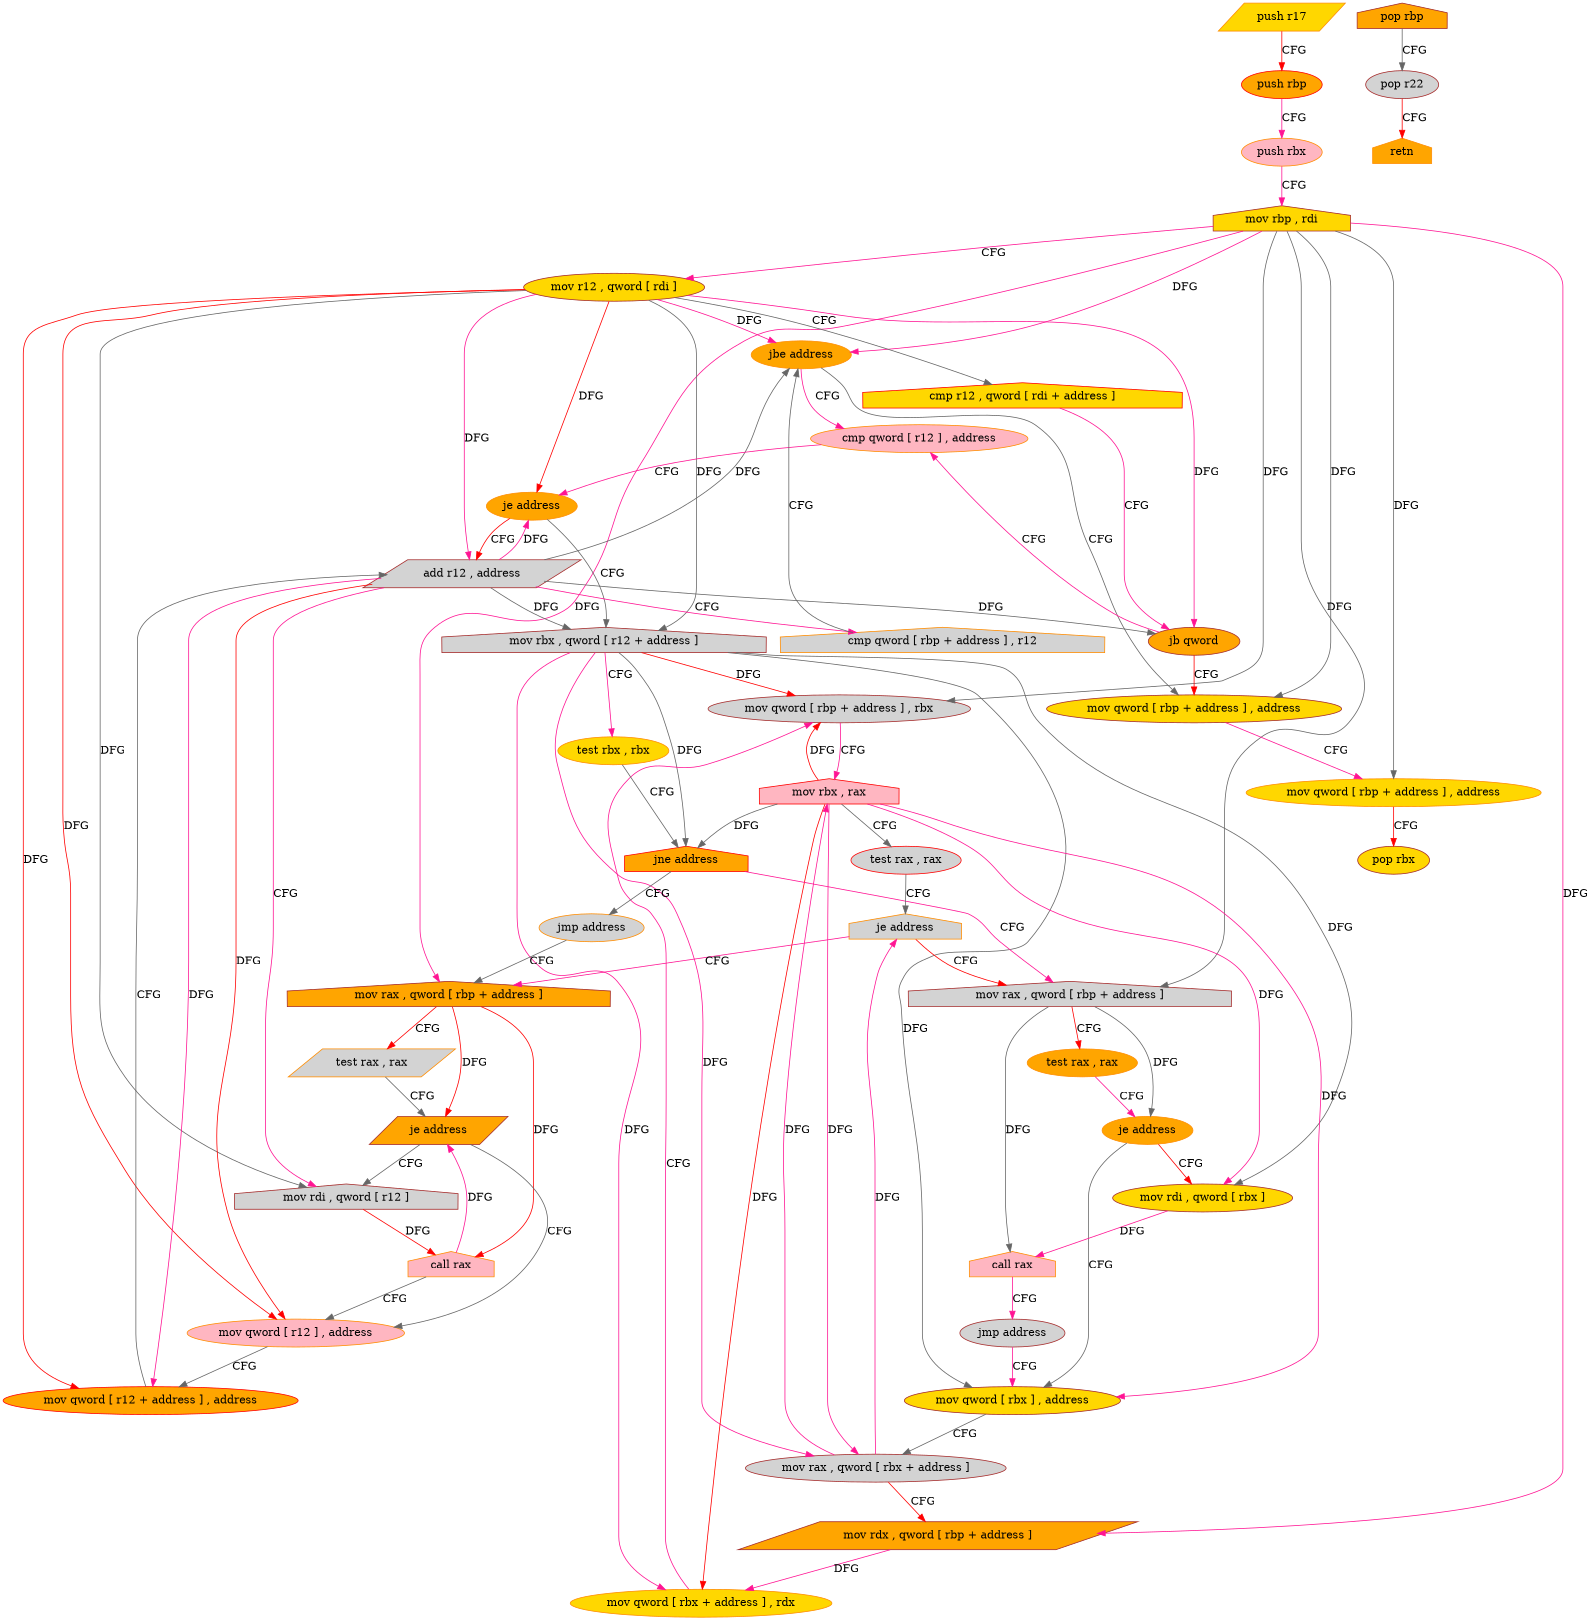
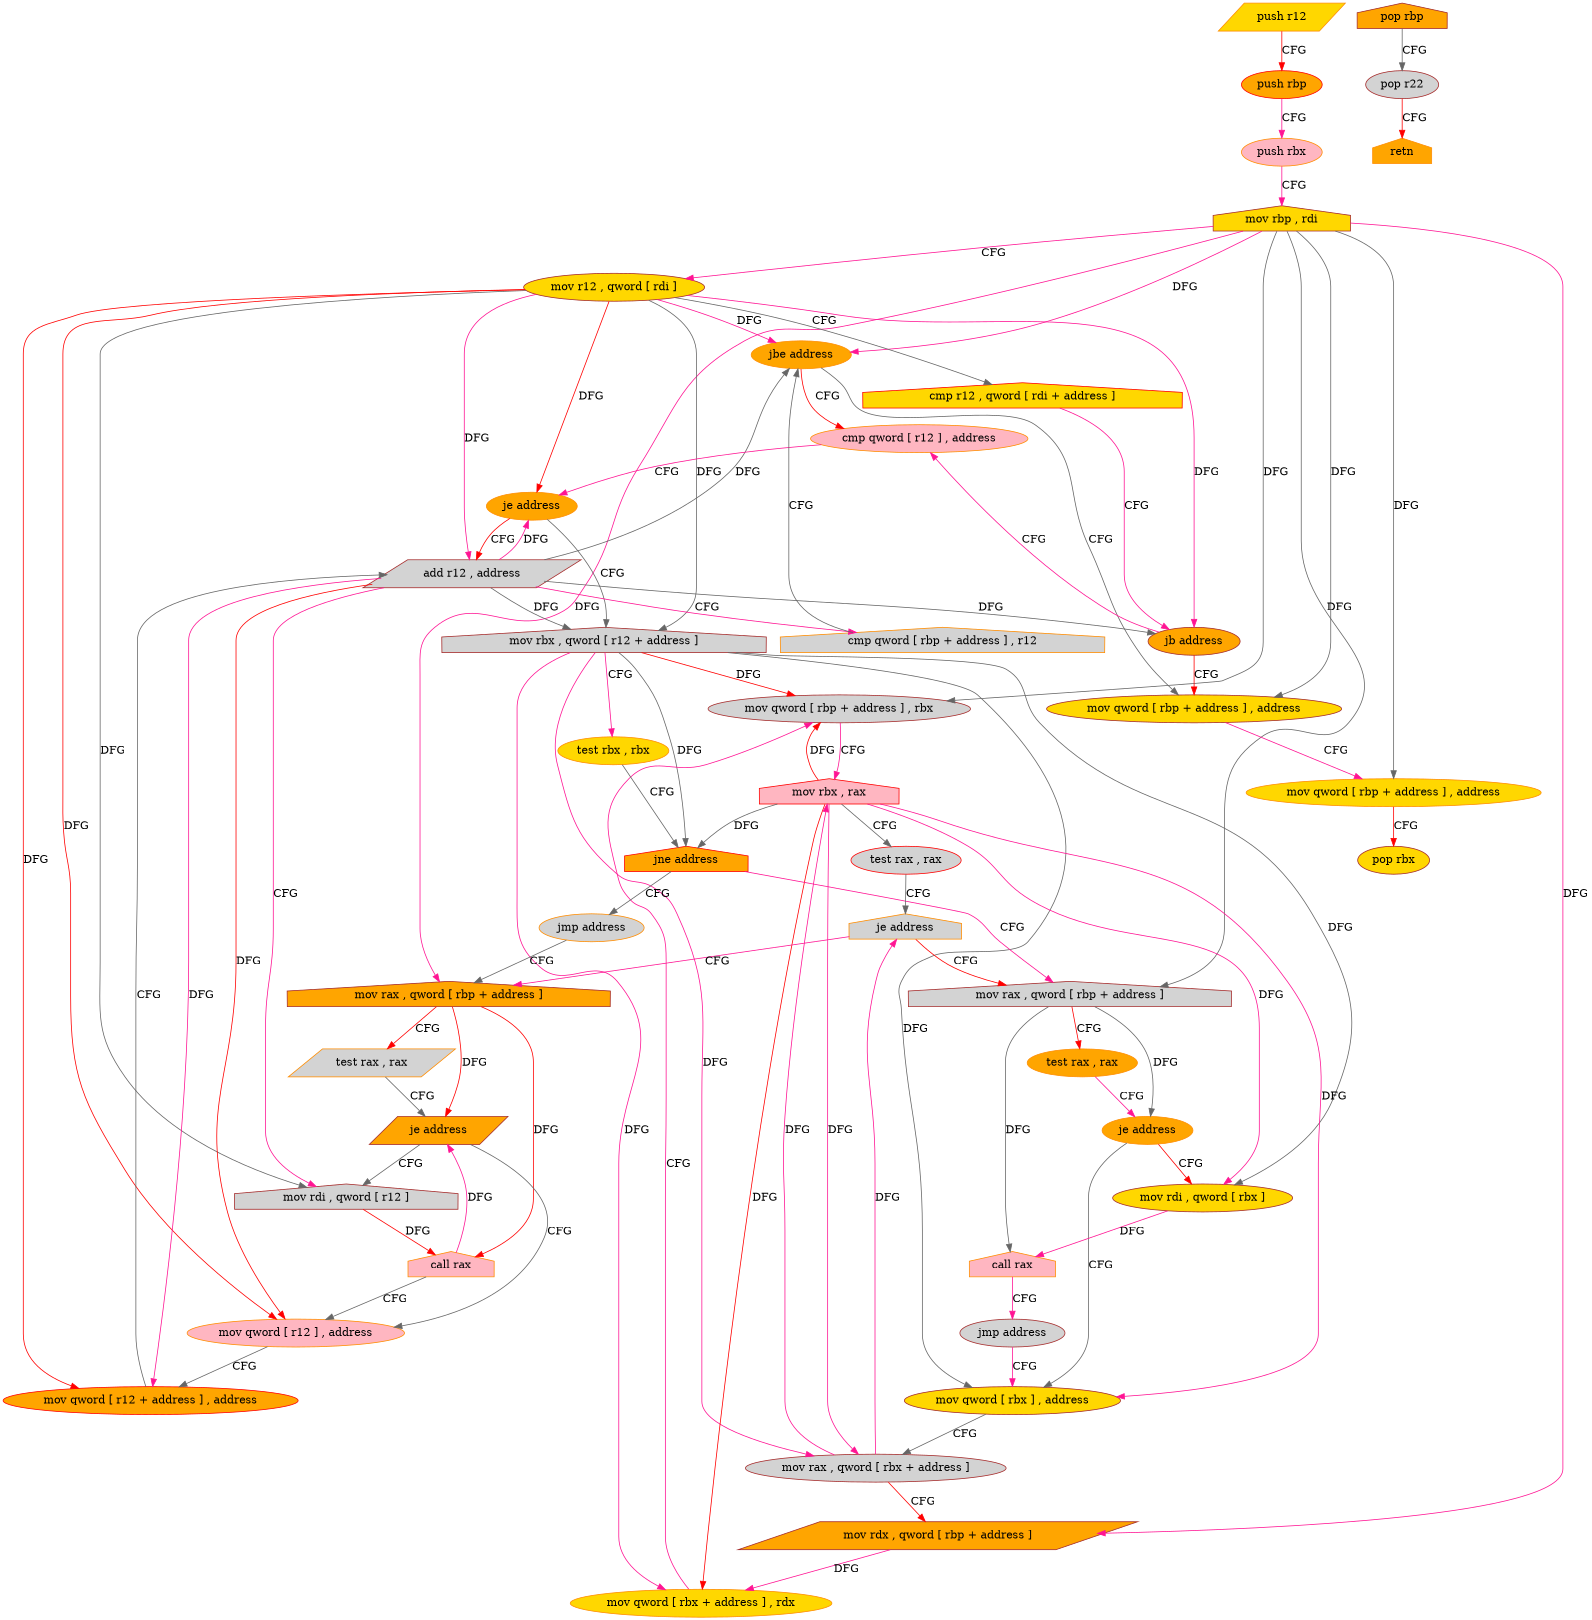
node "push r17": label "push r17" -> "push r12"
edge "jbe address" -> "cmp qword [ r12 ] , address": color deeppink -> red
node "jb qword": label "jb qword" -> "jb address"
